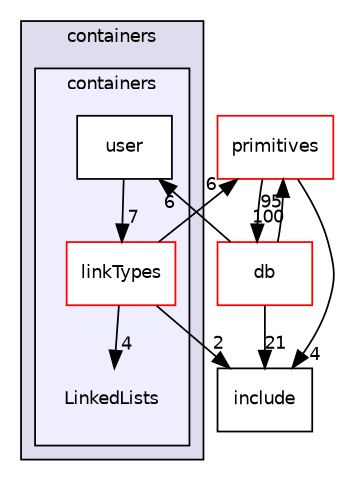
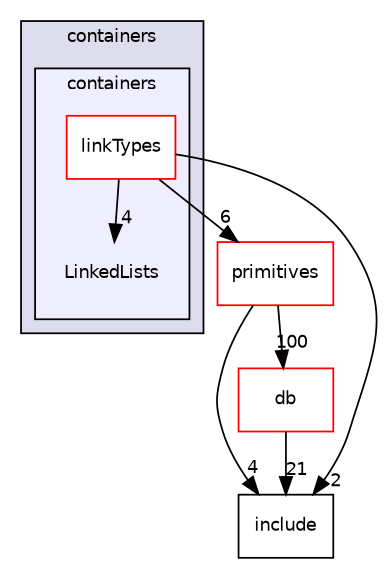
node "user": removed
edge "db" -> "primitives": removed
